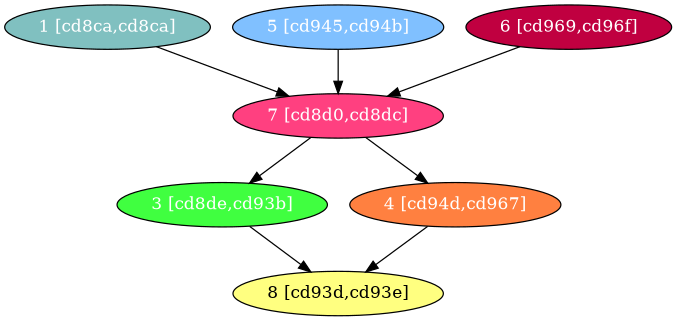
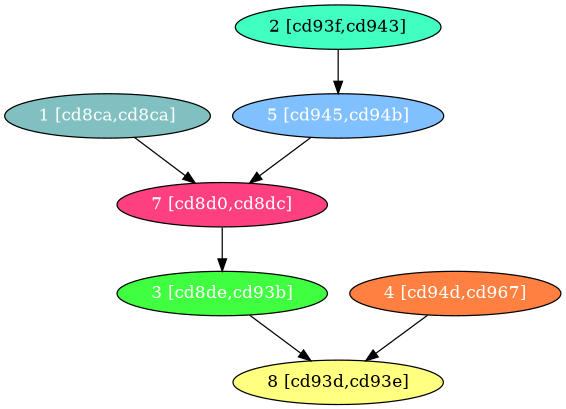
node "2 [cd93f,cd943]": added
node "6 [cd969,cd96f]": removed
edge "7 [cd8d0,cd8dc]" -> "4 [cd94d,cd967]": removed
